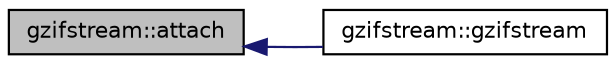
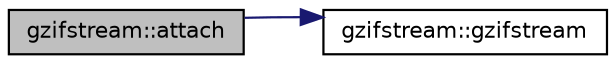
edge "gzifstream::gzifstream" -> "gzifstream::attach": reversed
